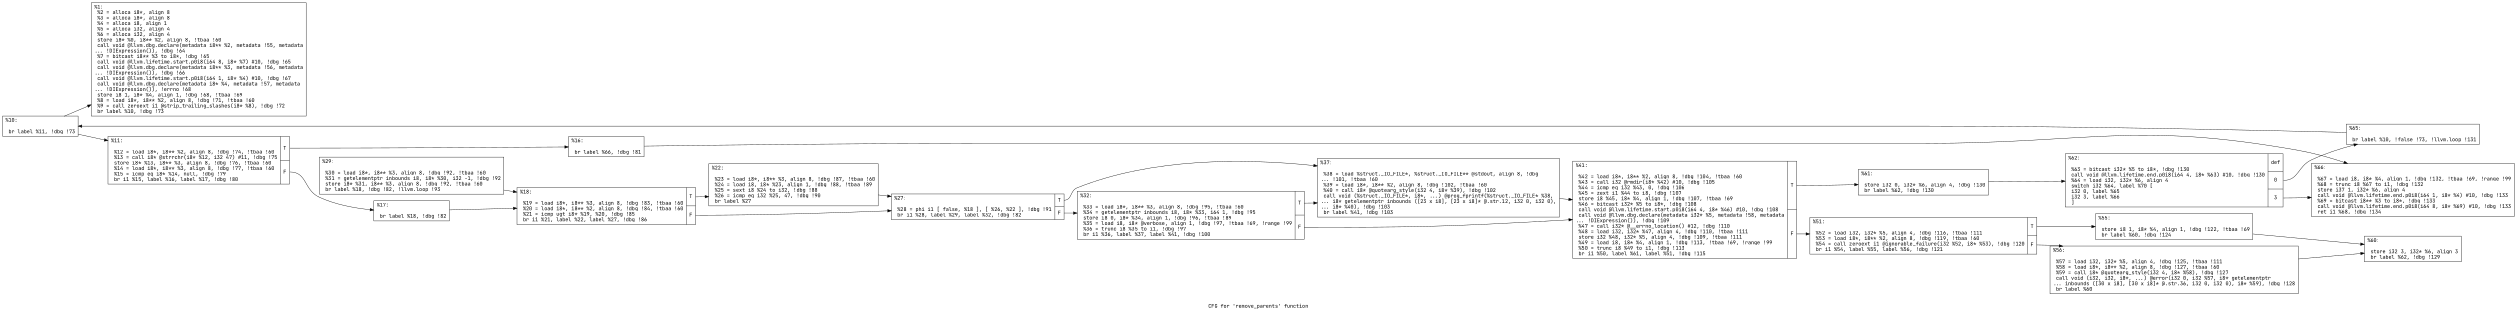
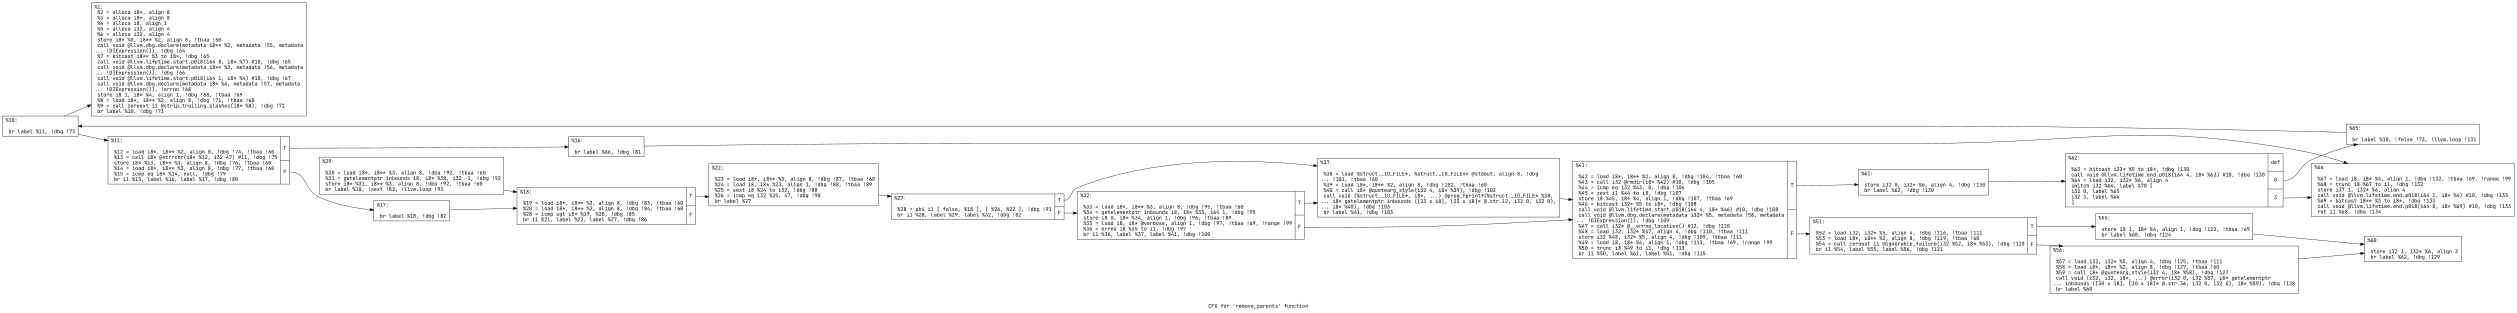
node "%29:": text "br label %18, !dbg !82, !llvm.loop !93" -> "br label %18, !sext !82, !llvm.loop !93"
node "%18:": text "%21 = icmp ugt i8* %19, %20, !dbg !85" -> "%28 = icmp ugt i8* %19, %20, !dbg !85"
edge "%18:" -> "%27:": removed
node "%32:": text "%36 = trunc i8 %35 to i1, !dbg !97" -> "%36 = errno i8 %35 to i1, !dbg !97"
